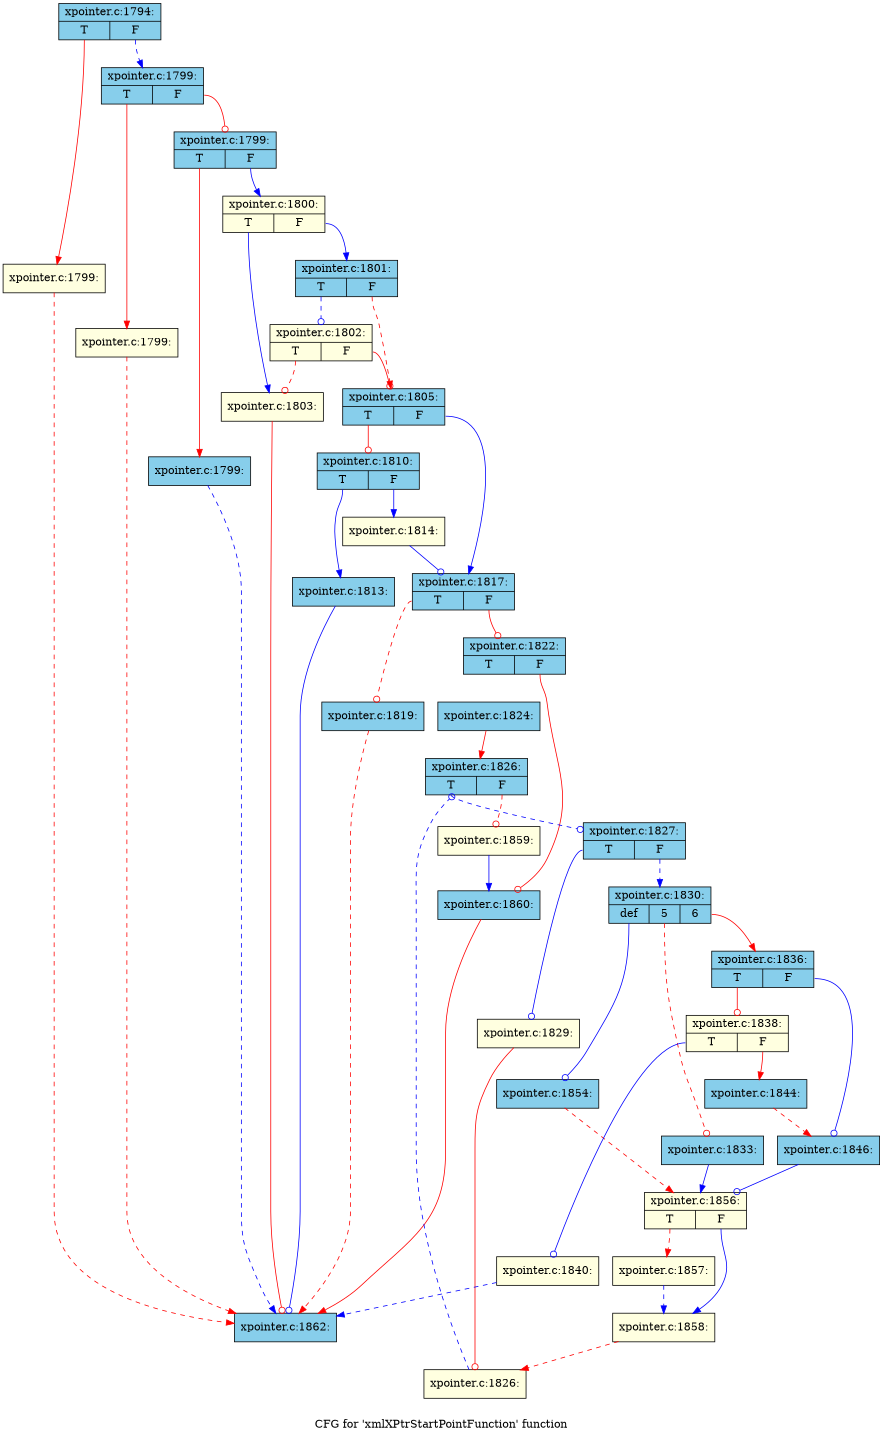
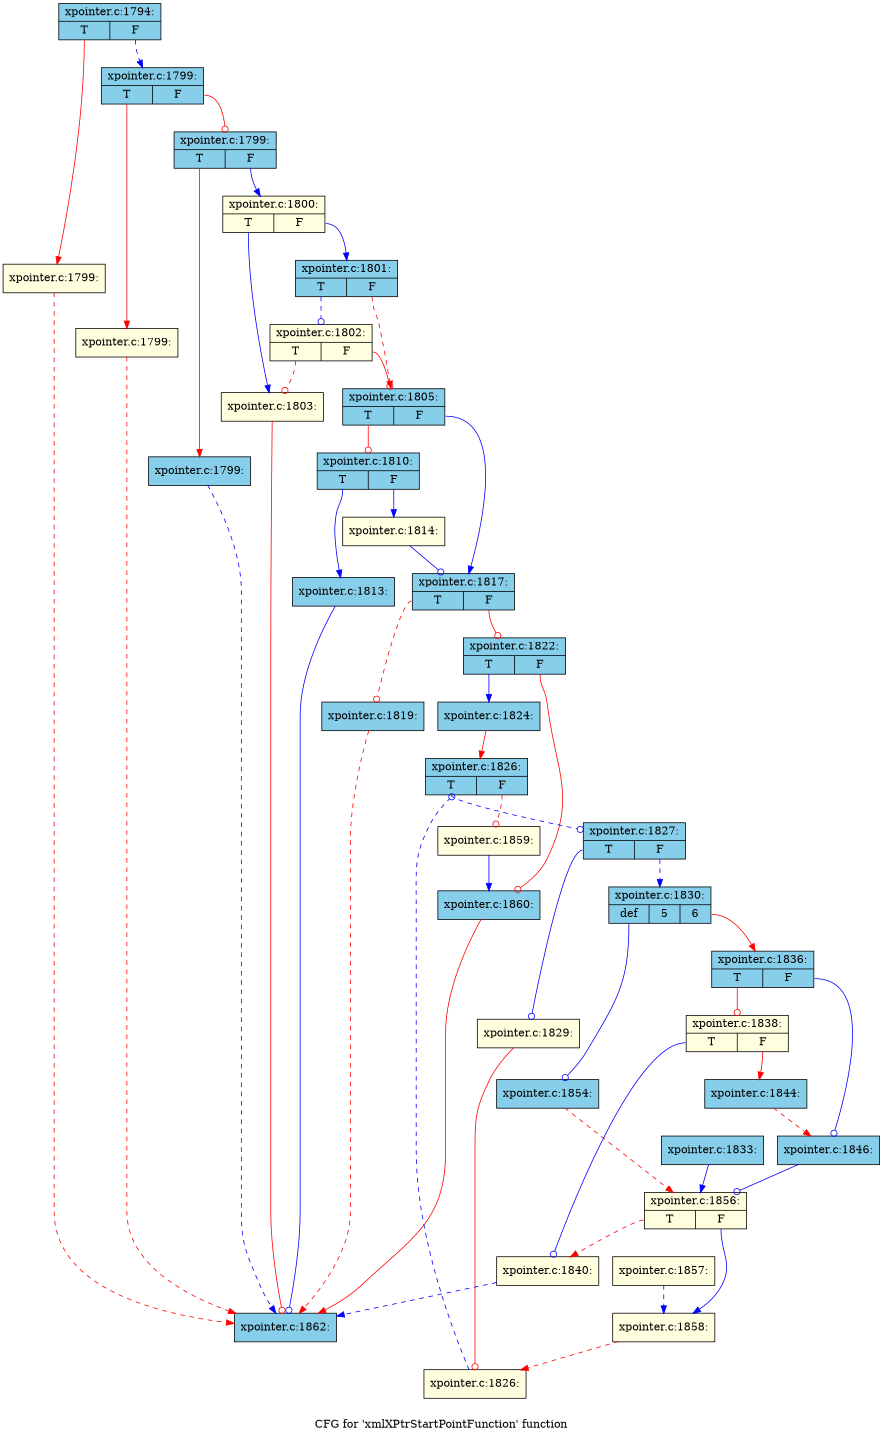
edge "xpointer.c:1822:" -> "xpointer.c:1824:": added
edge "xpointer.c:1830:" -> "xpointer.c:1833:": removed
edge "xpointer.c:1856:" -> "xpointer.c:1857:": now "xpointer.c:1856:" -> "xpointer.c:1840:"
